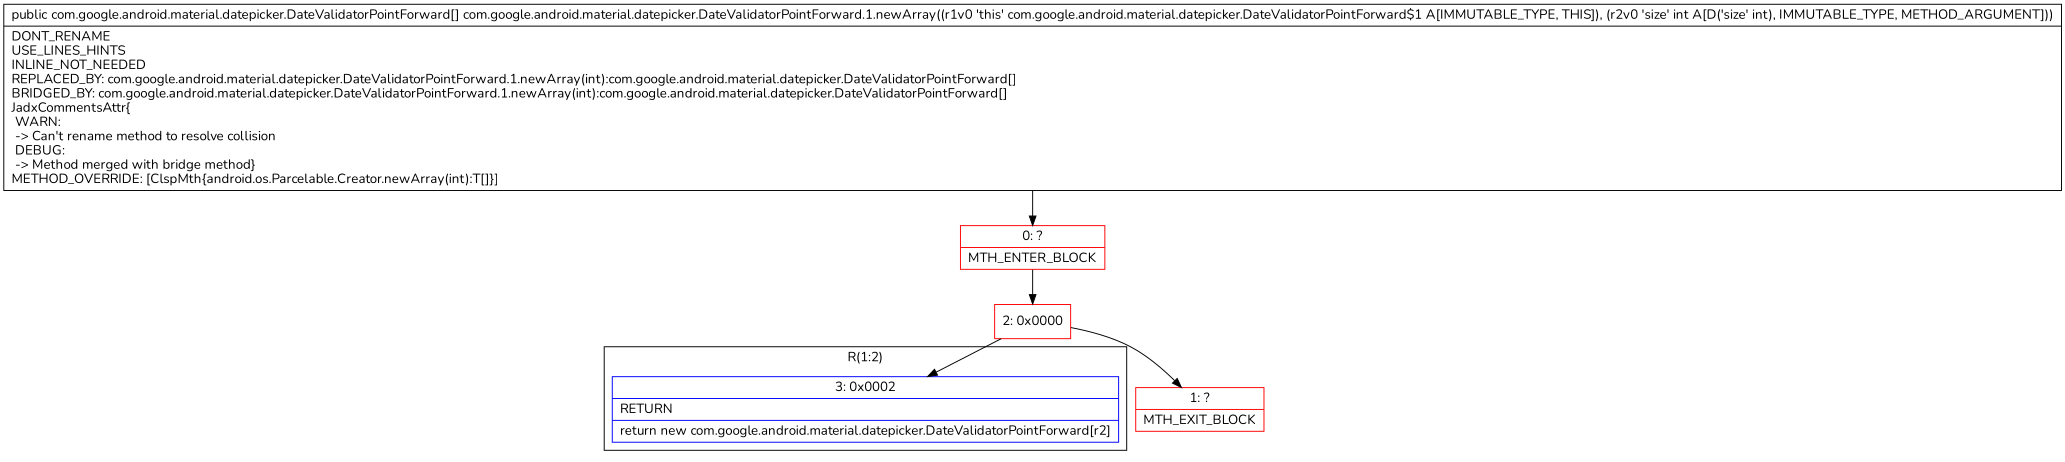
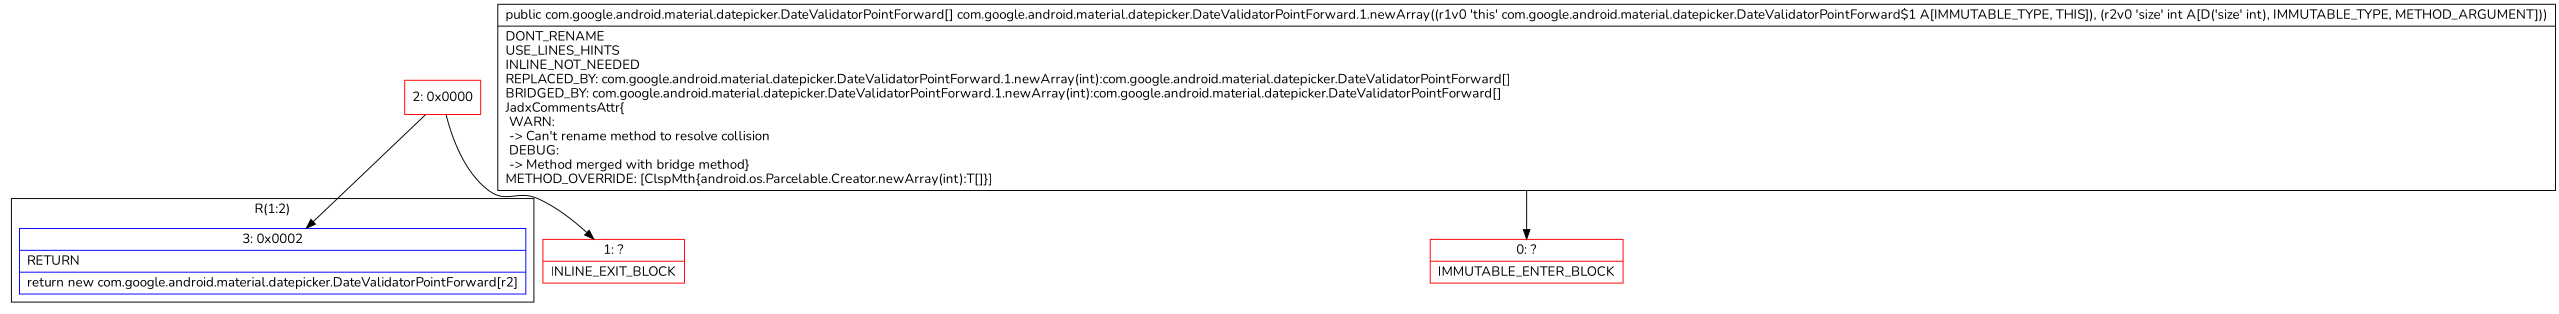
node "0: ?": text "MTH_ENTER_BLOCK" -> "IMMUTABLE_ENTER_BLOCK"
edge "0: ?" -> "2: 0x0000": removed
node "1: ?": text "MTH_EXIT_BLOCK" -> "INLINE_EXIT_BLOCK"
